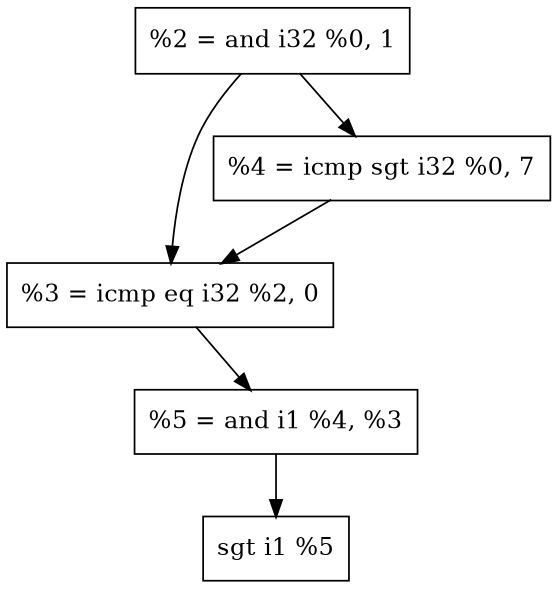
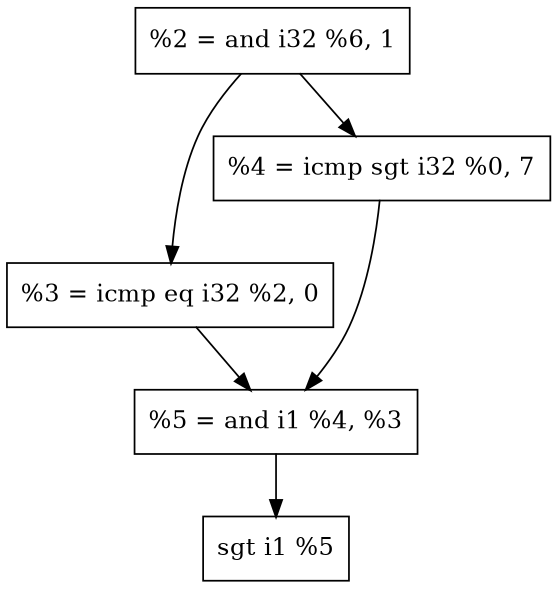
node "%2 = and i32 %0, 1": label "%2 = and i32 %0, 1" -> "%2 = and i32 %6, 1"
edge "%4 = icmp sgt i32 %0, 7" -> "%3 = icmp eq i32 %2, 0": now "%4 = icmp sgt i32 %0, 7" -> "%5 = and i1 %4, %3"
